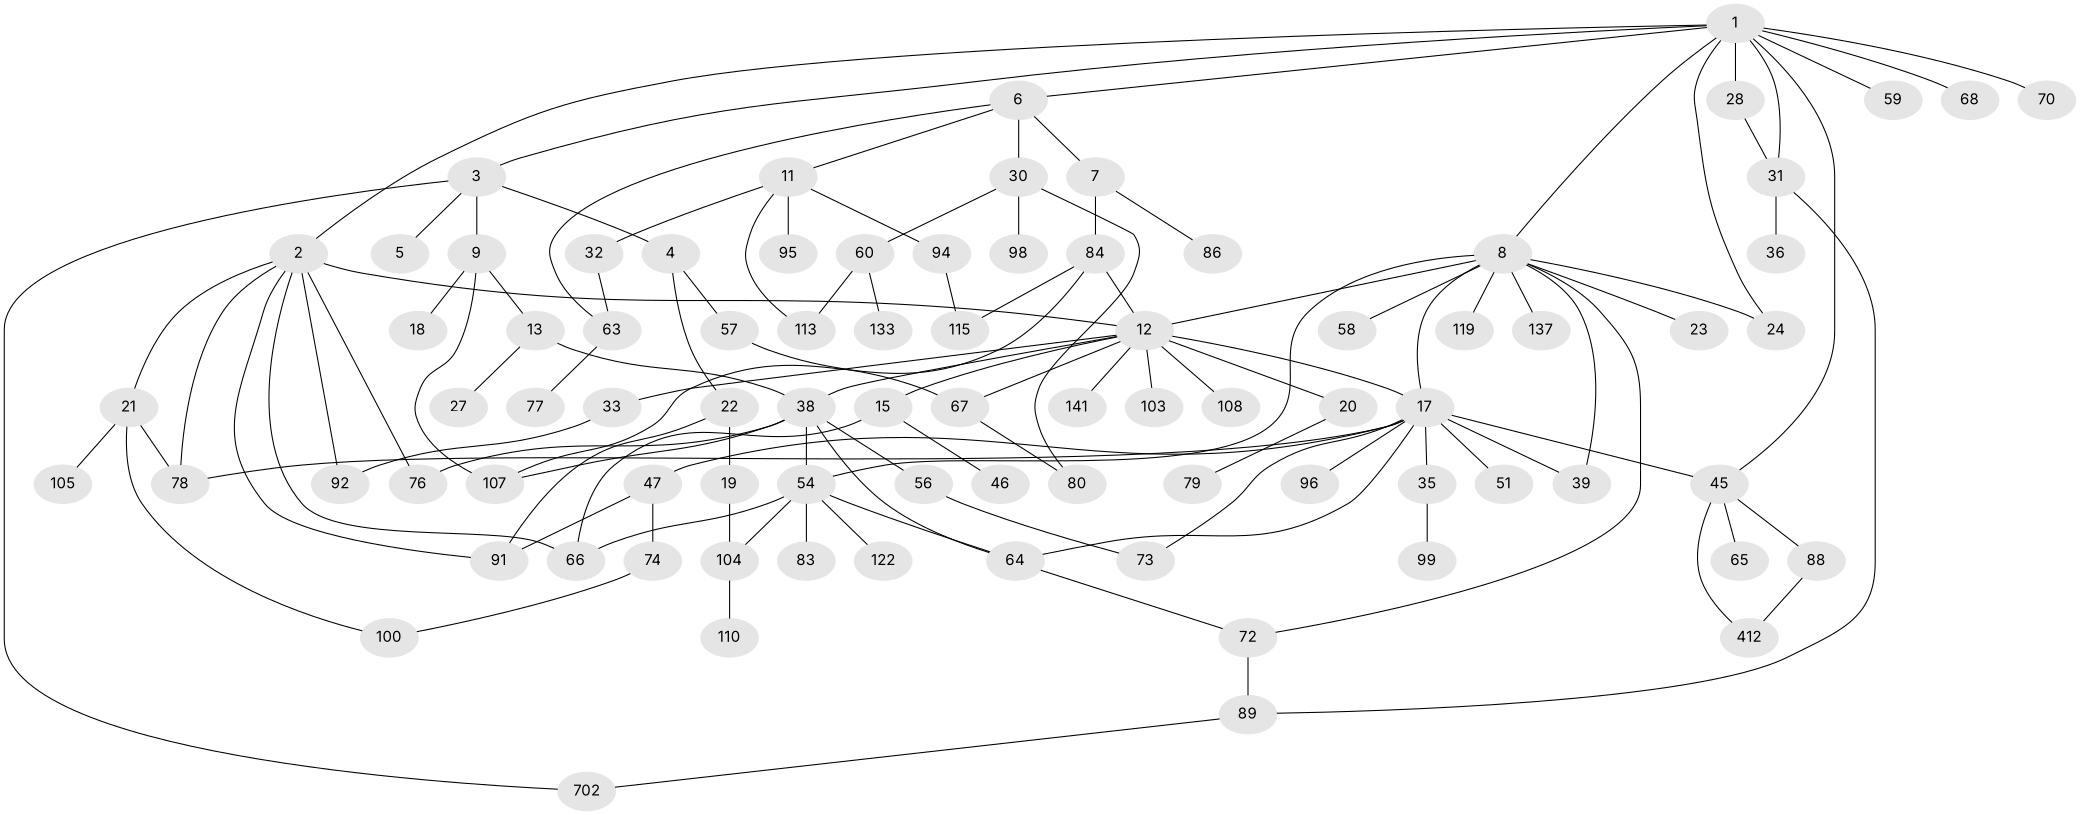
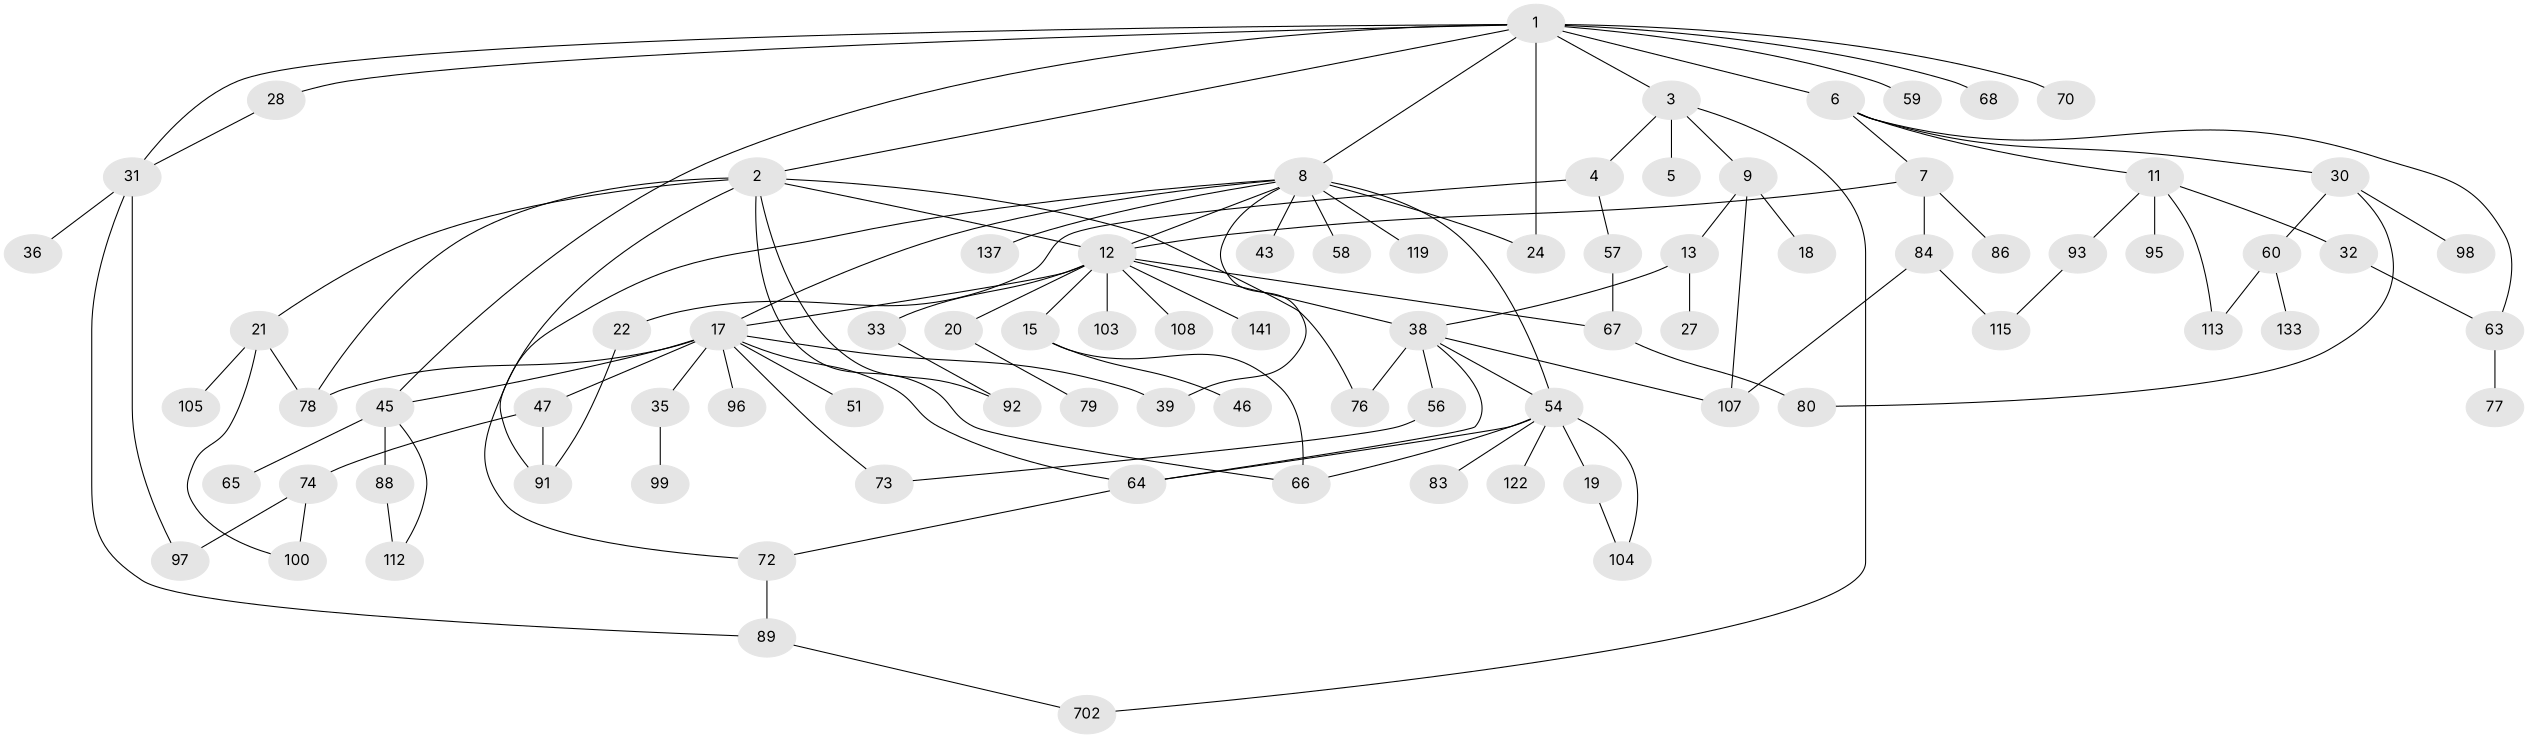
node "94": label "94" -> "93"
edge "84" -- "12": now "7" -- "12"
node "23": label "23" -> "43"
edge "22" -- "19": now "54" -- "19"
node "97": added
node "110": removed
node "412": label "412" -> "112"
